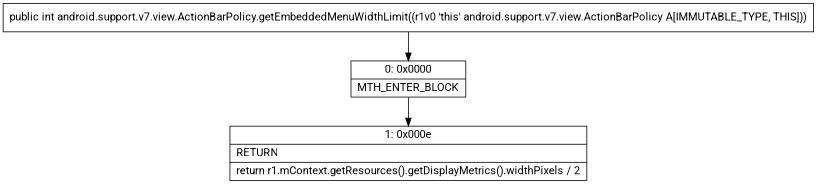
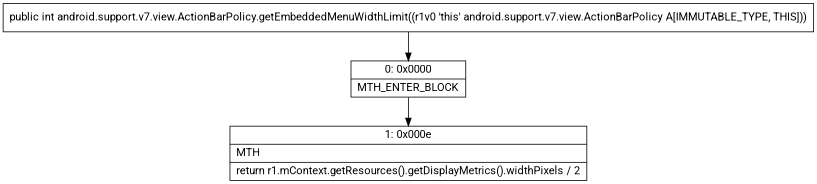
node "1: 0x000e": text "RETURN" -> "MTH"
